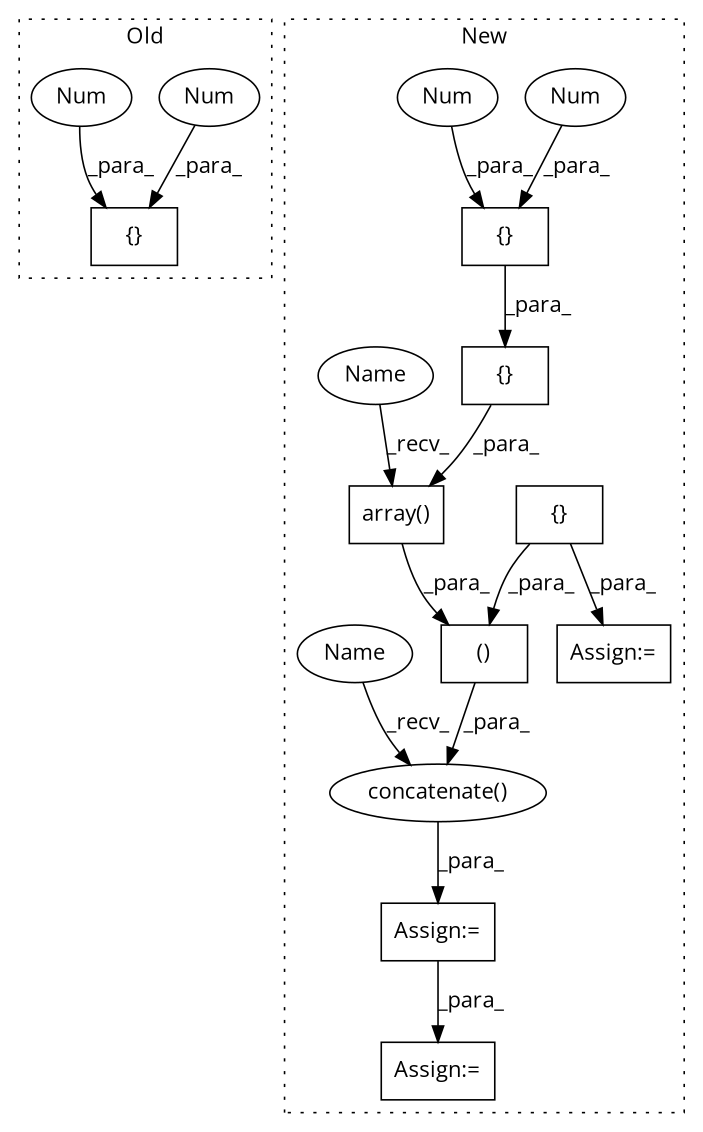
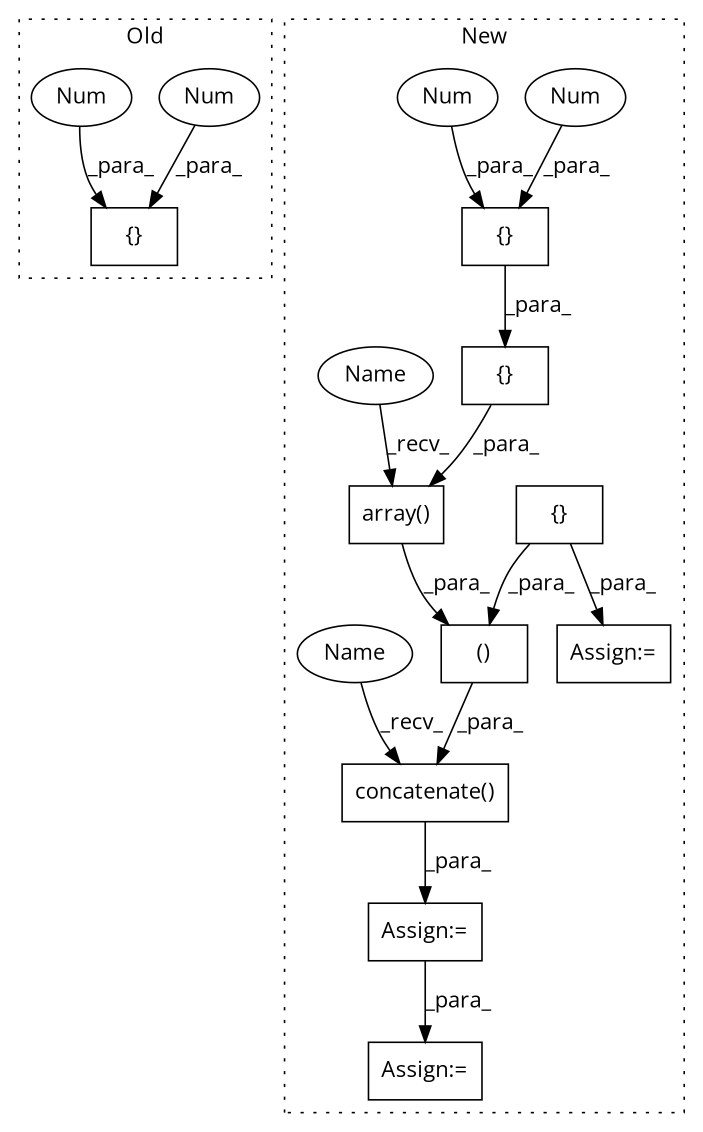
node "concatenate()": shape ellipse -> box
